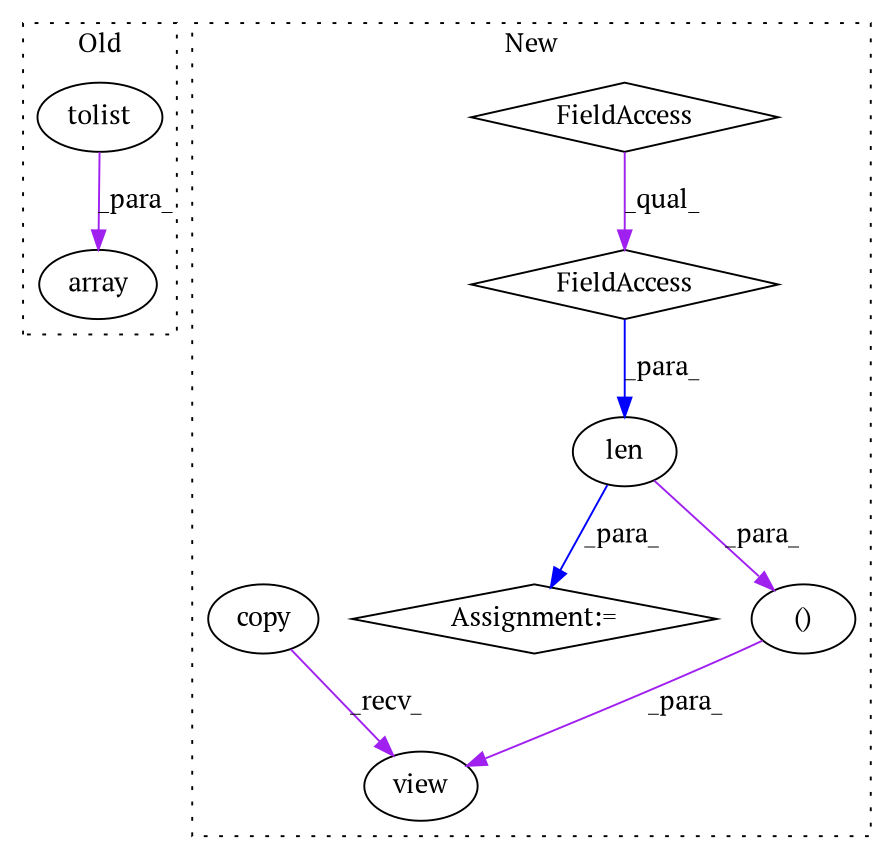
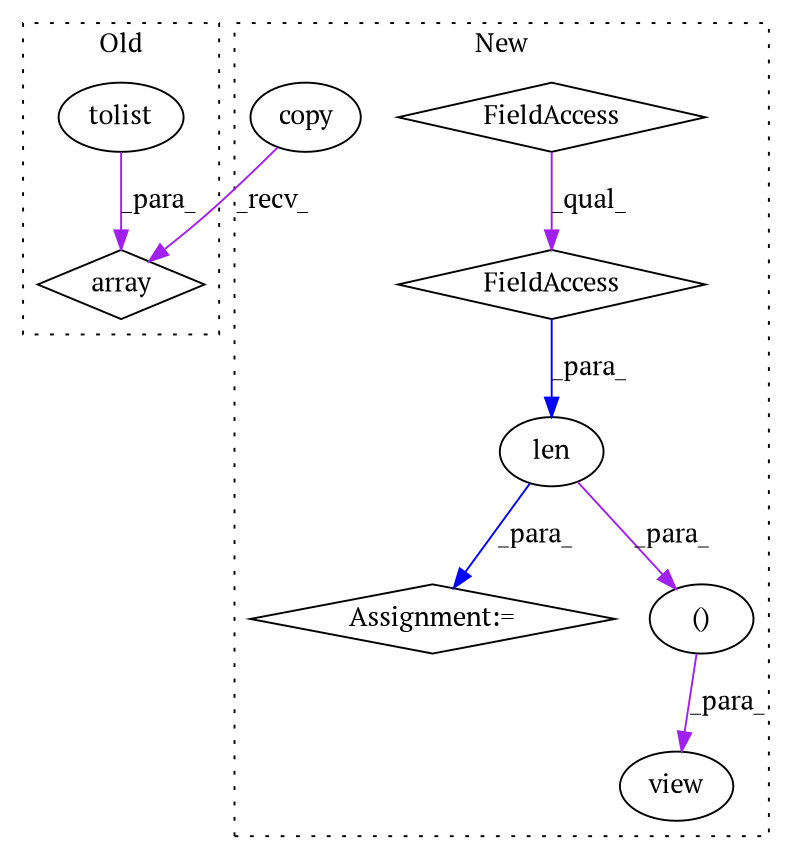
node "array": shape ellipse -> diamond
edge "copy" -> "view": now "copy" -> "array"
